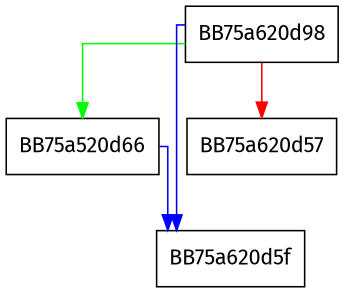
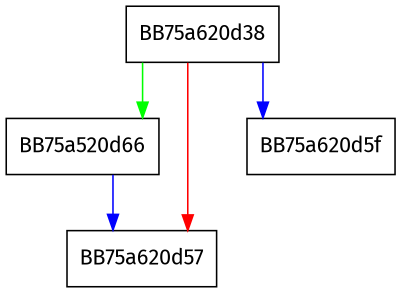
node "BB75a620d98": label "BB75a620d98" -> "BB75a620d38"
edge "BB75a520d66" -> "BB75a620d5f": now "BB75a520d66" -> "BB75a620d57"
